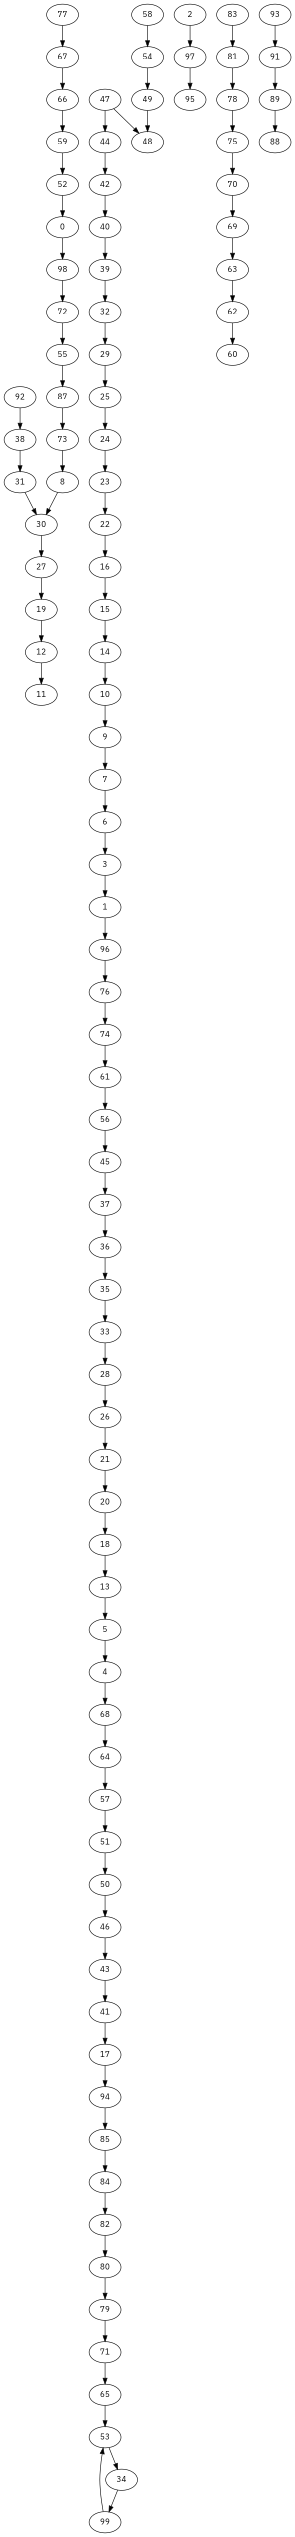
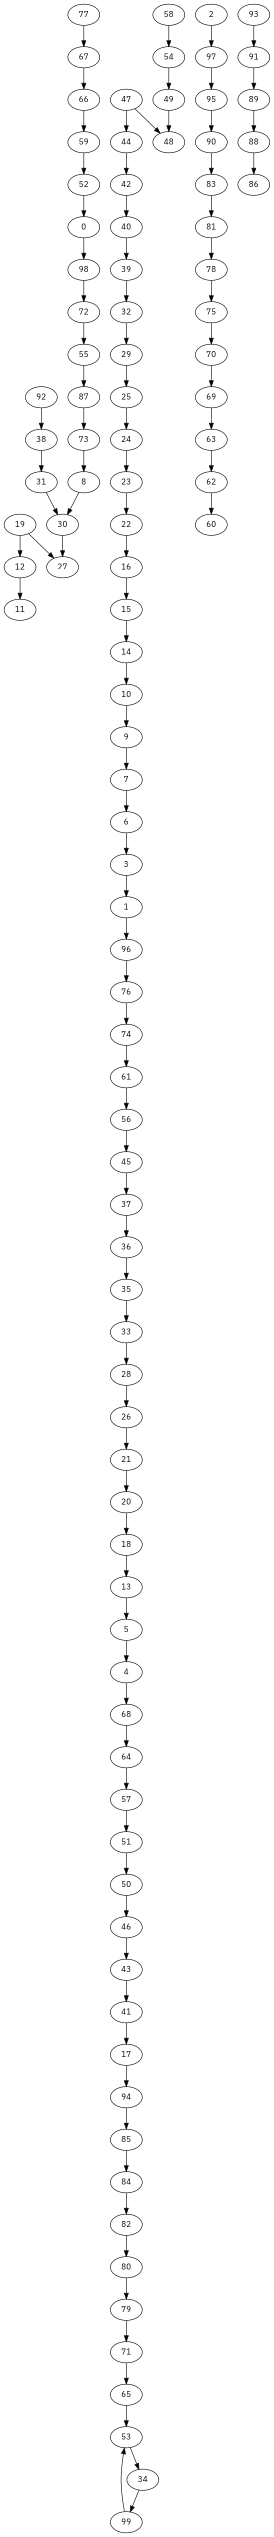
node "90": added
node "86": added
edge "27" -> "19": reversed
